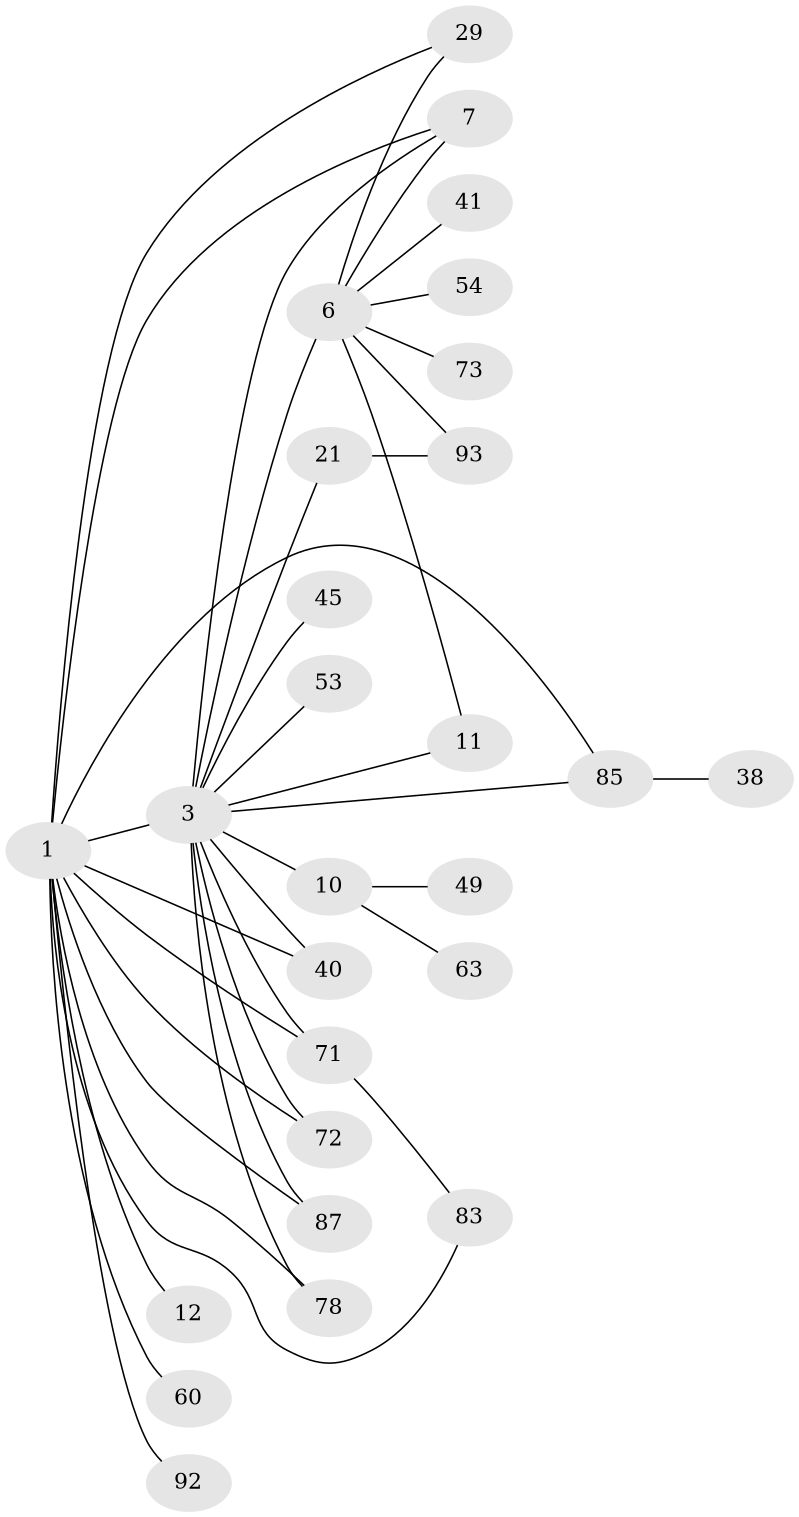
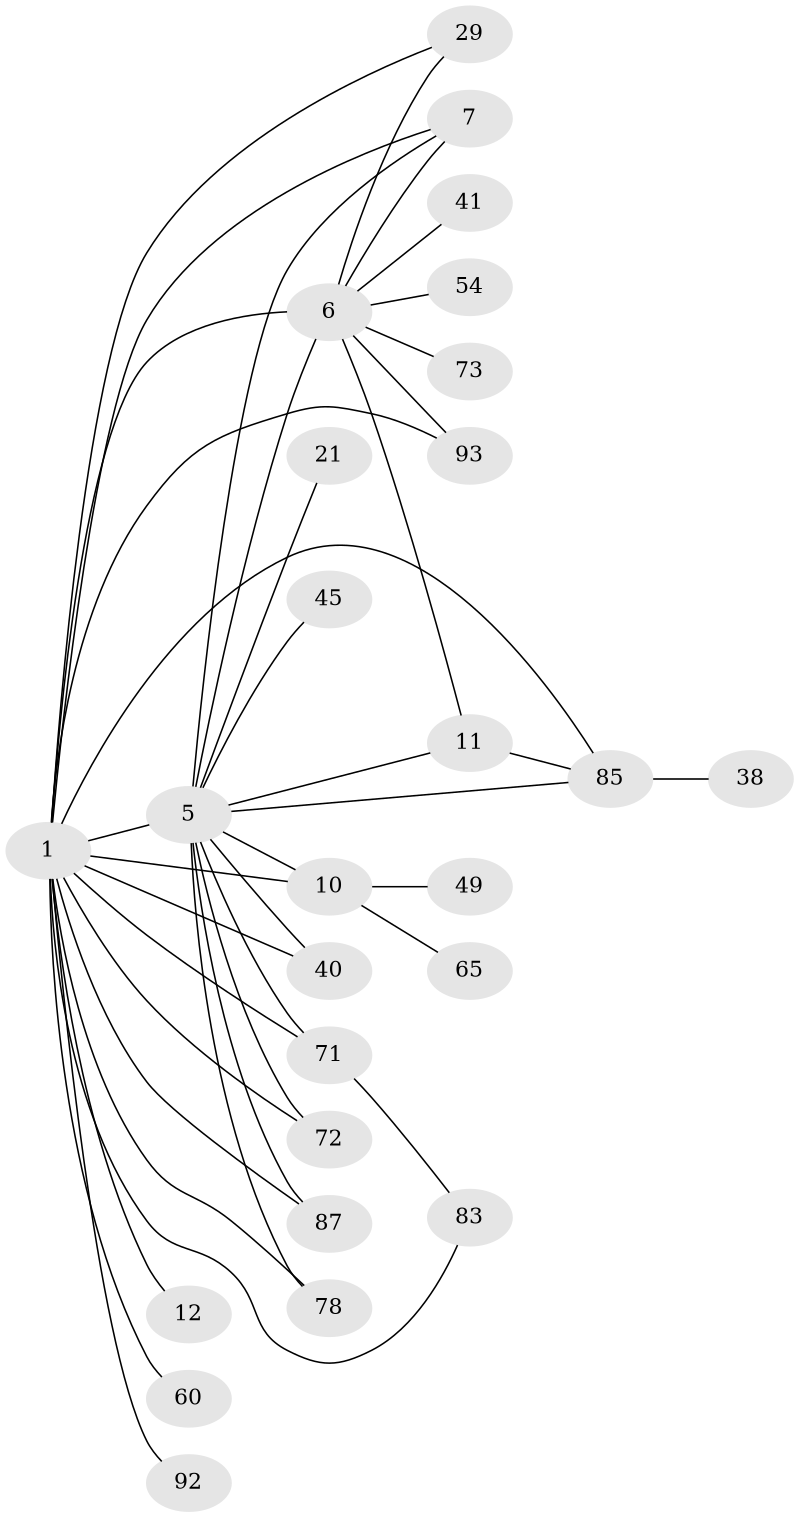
edge "6" -- "1": added
edge "21" -- "93": now "1" -- "93"
node "53": removed
edge "11" -- "85": added
node "3": label "3" -> "5"
edge "1" -- "10": added
node "63": label "63" -> "65"
